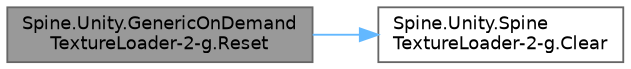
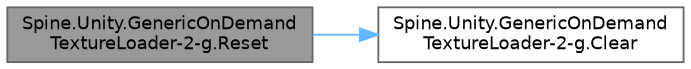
node "Spine.Unity.Spine TextureLoader-2-g.Clear": label "Spine.Unity.Spine TextureLoader-2-g.Clear" -> "Spine.Unity.GenericOnDemand TextureLoader-2-g.Clear"
